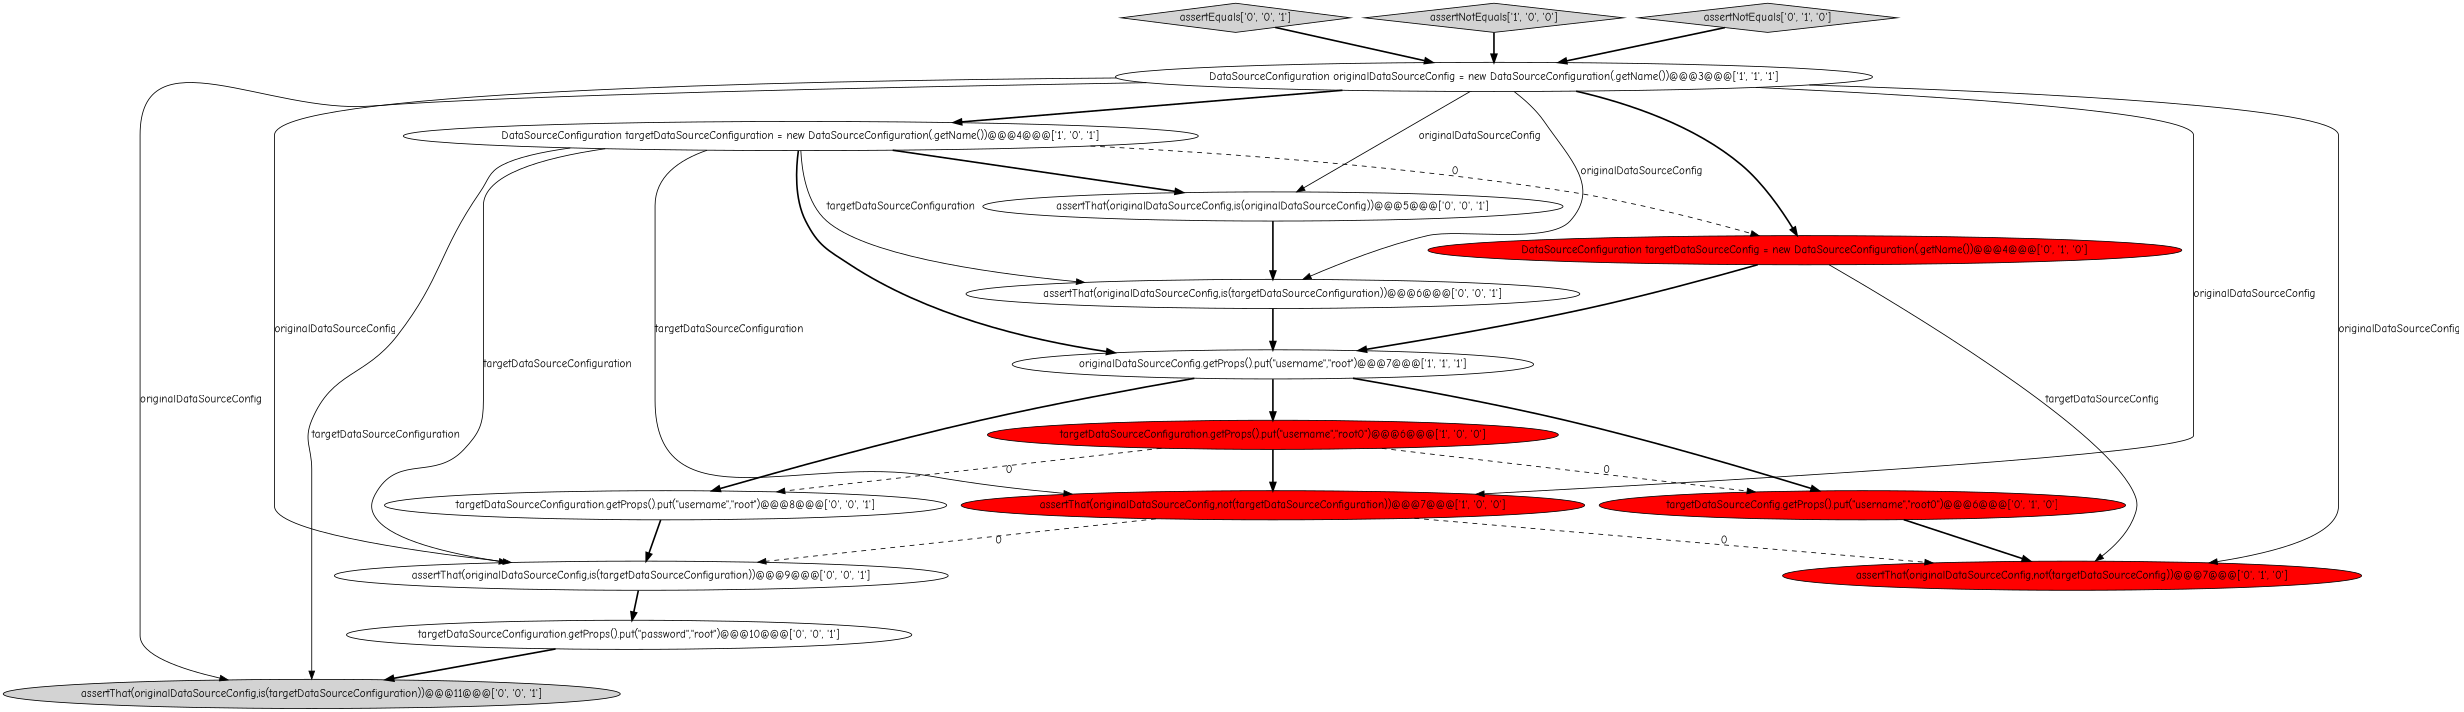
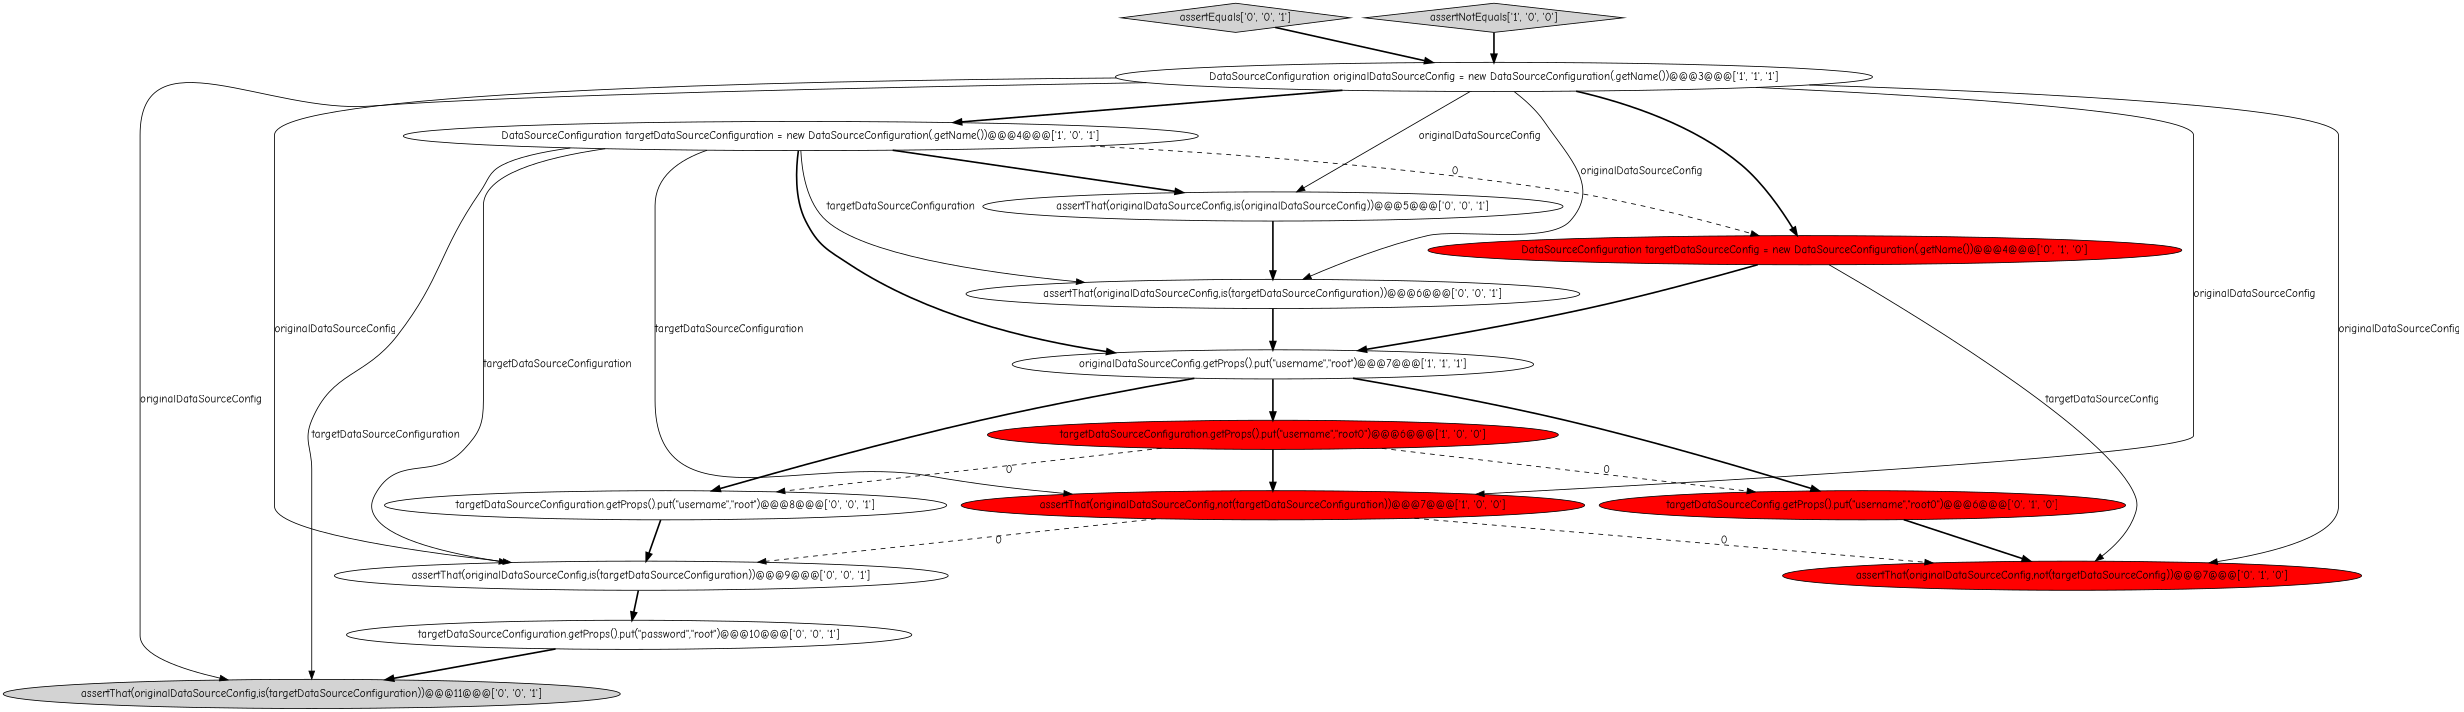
node "assertNotEquals['0', '1', '0']": removed
